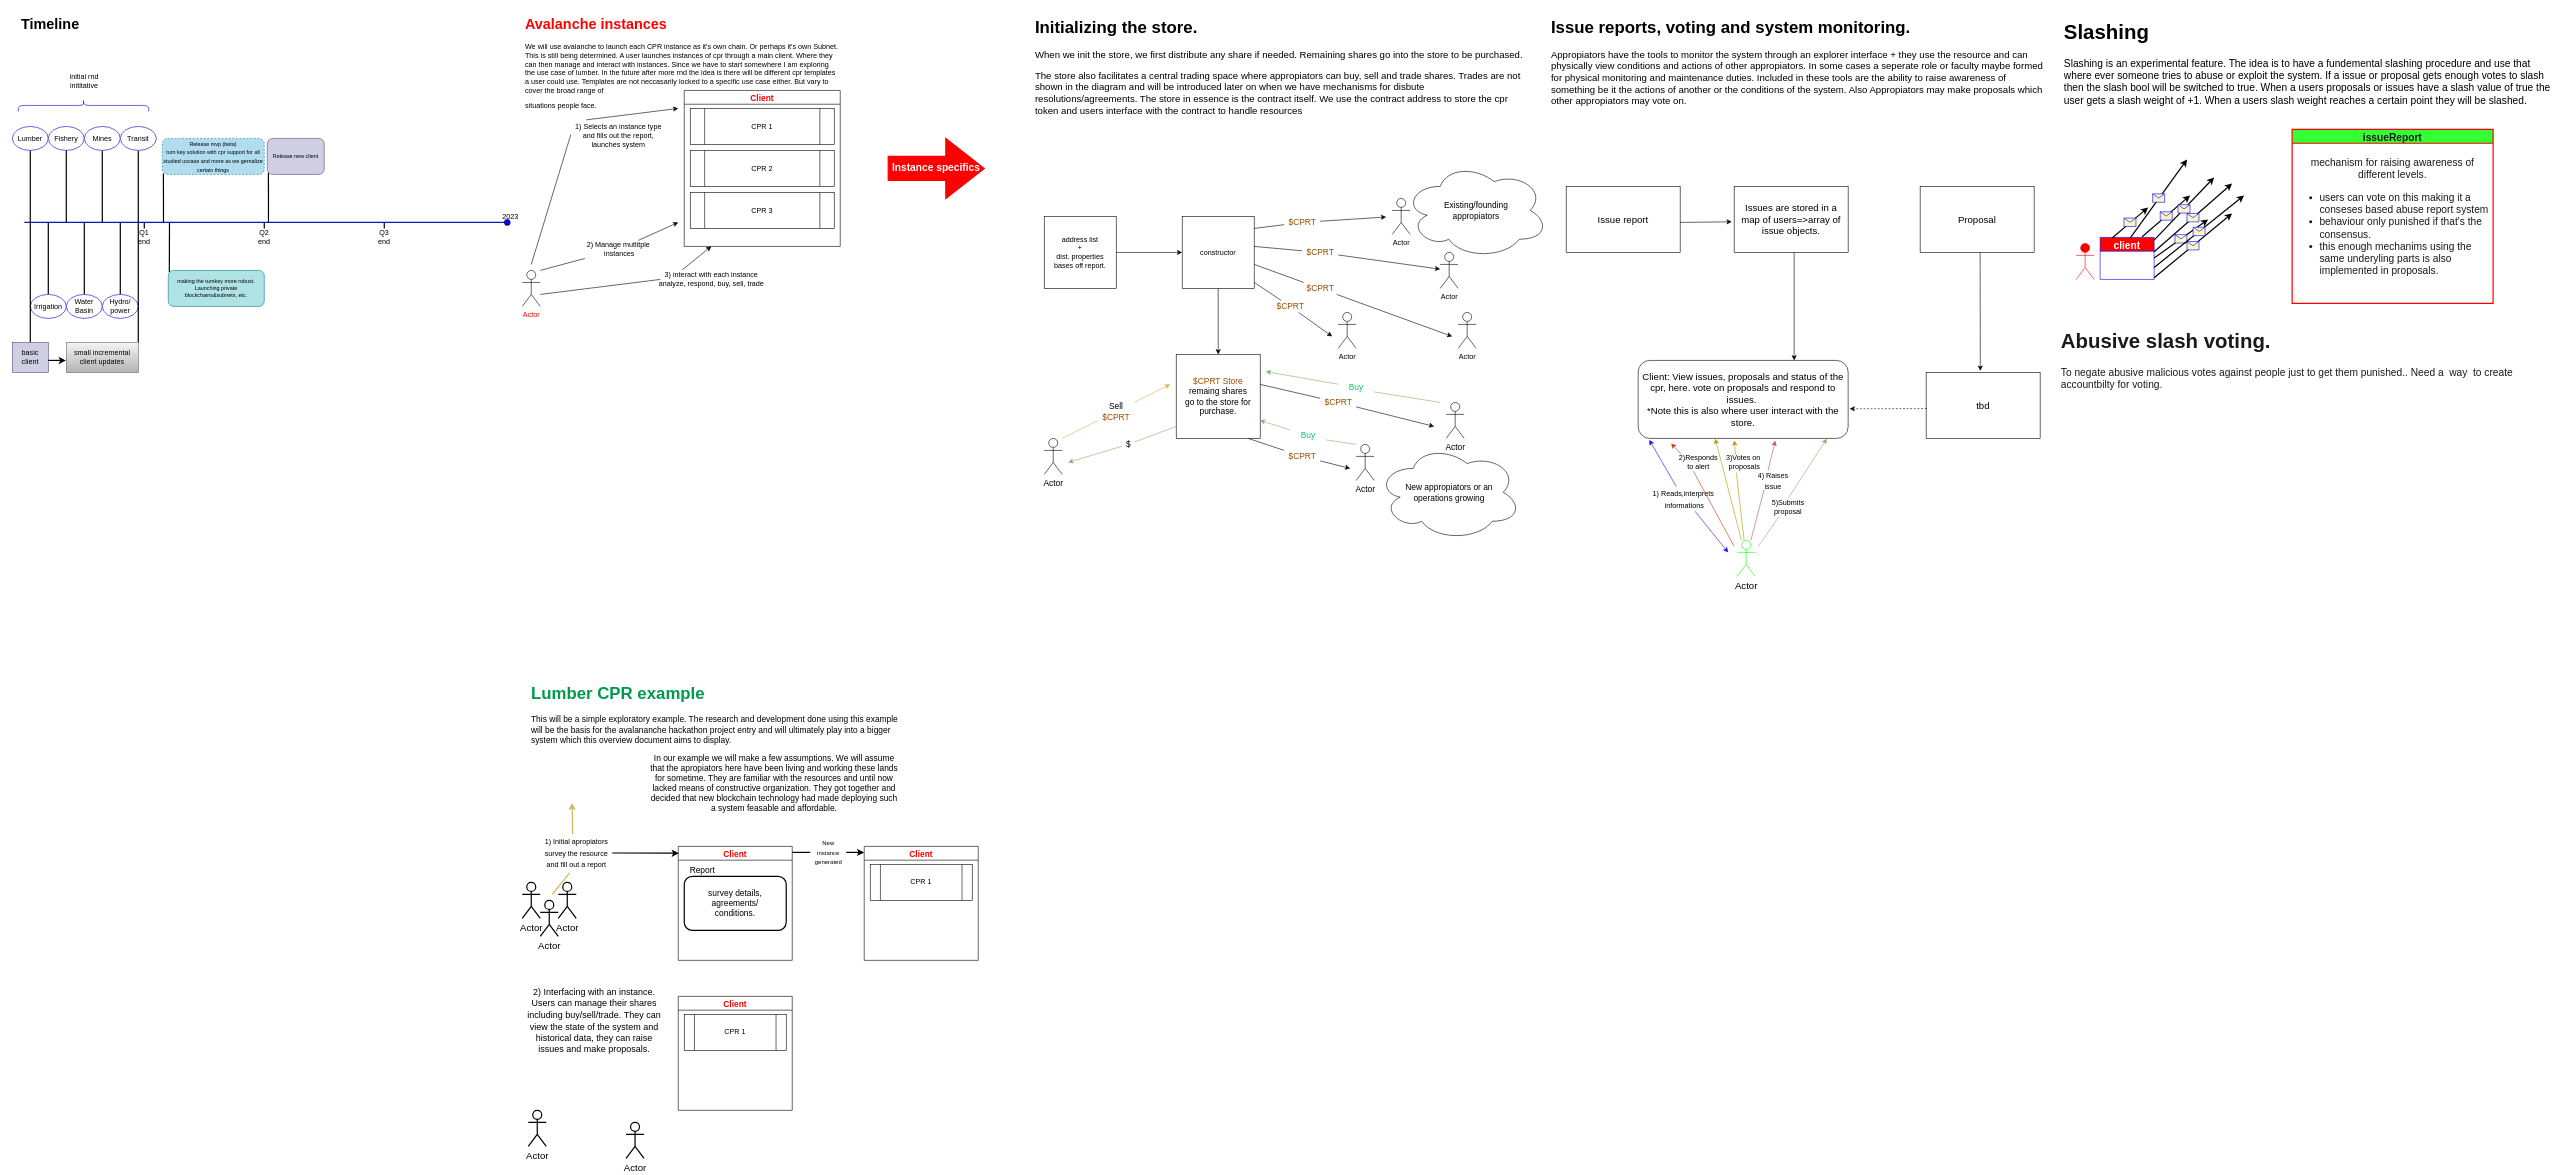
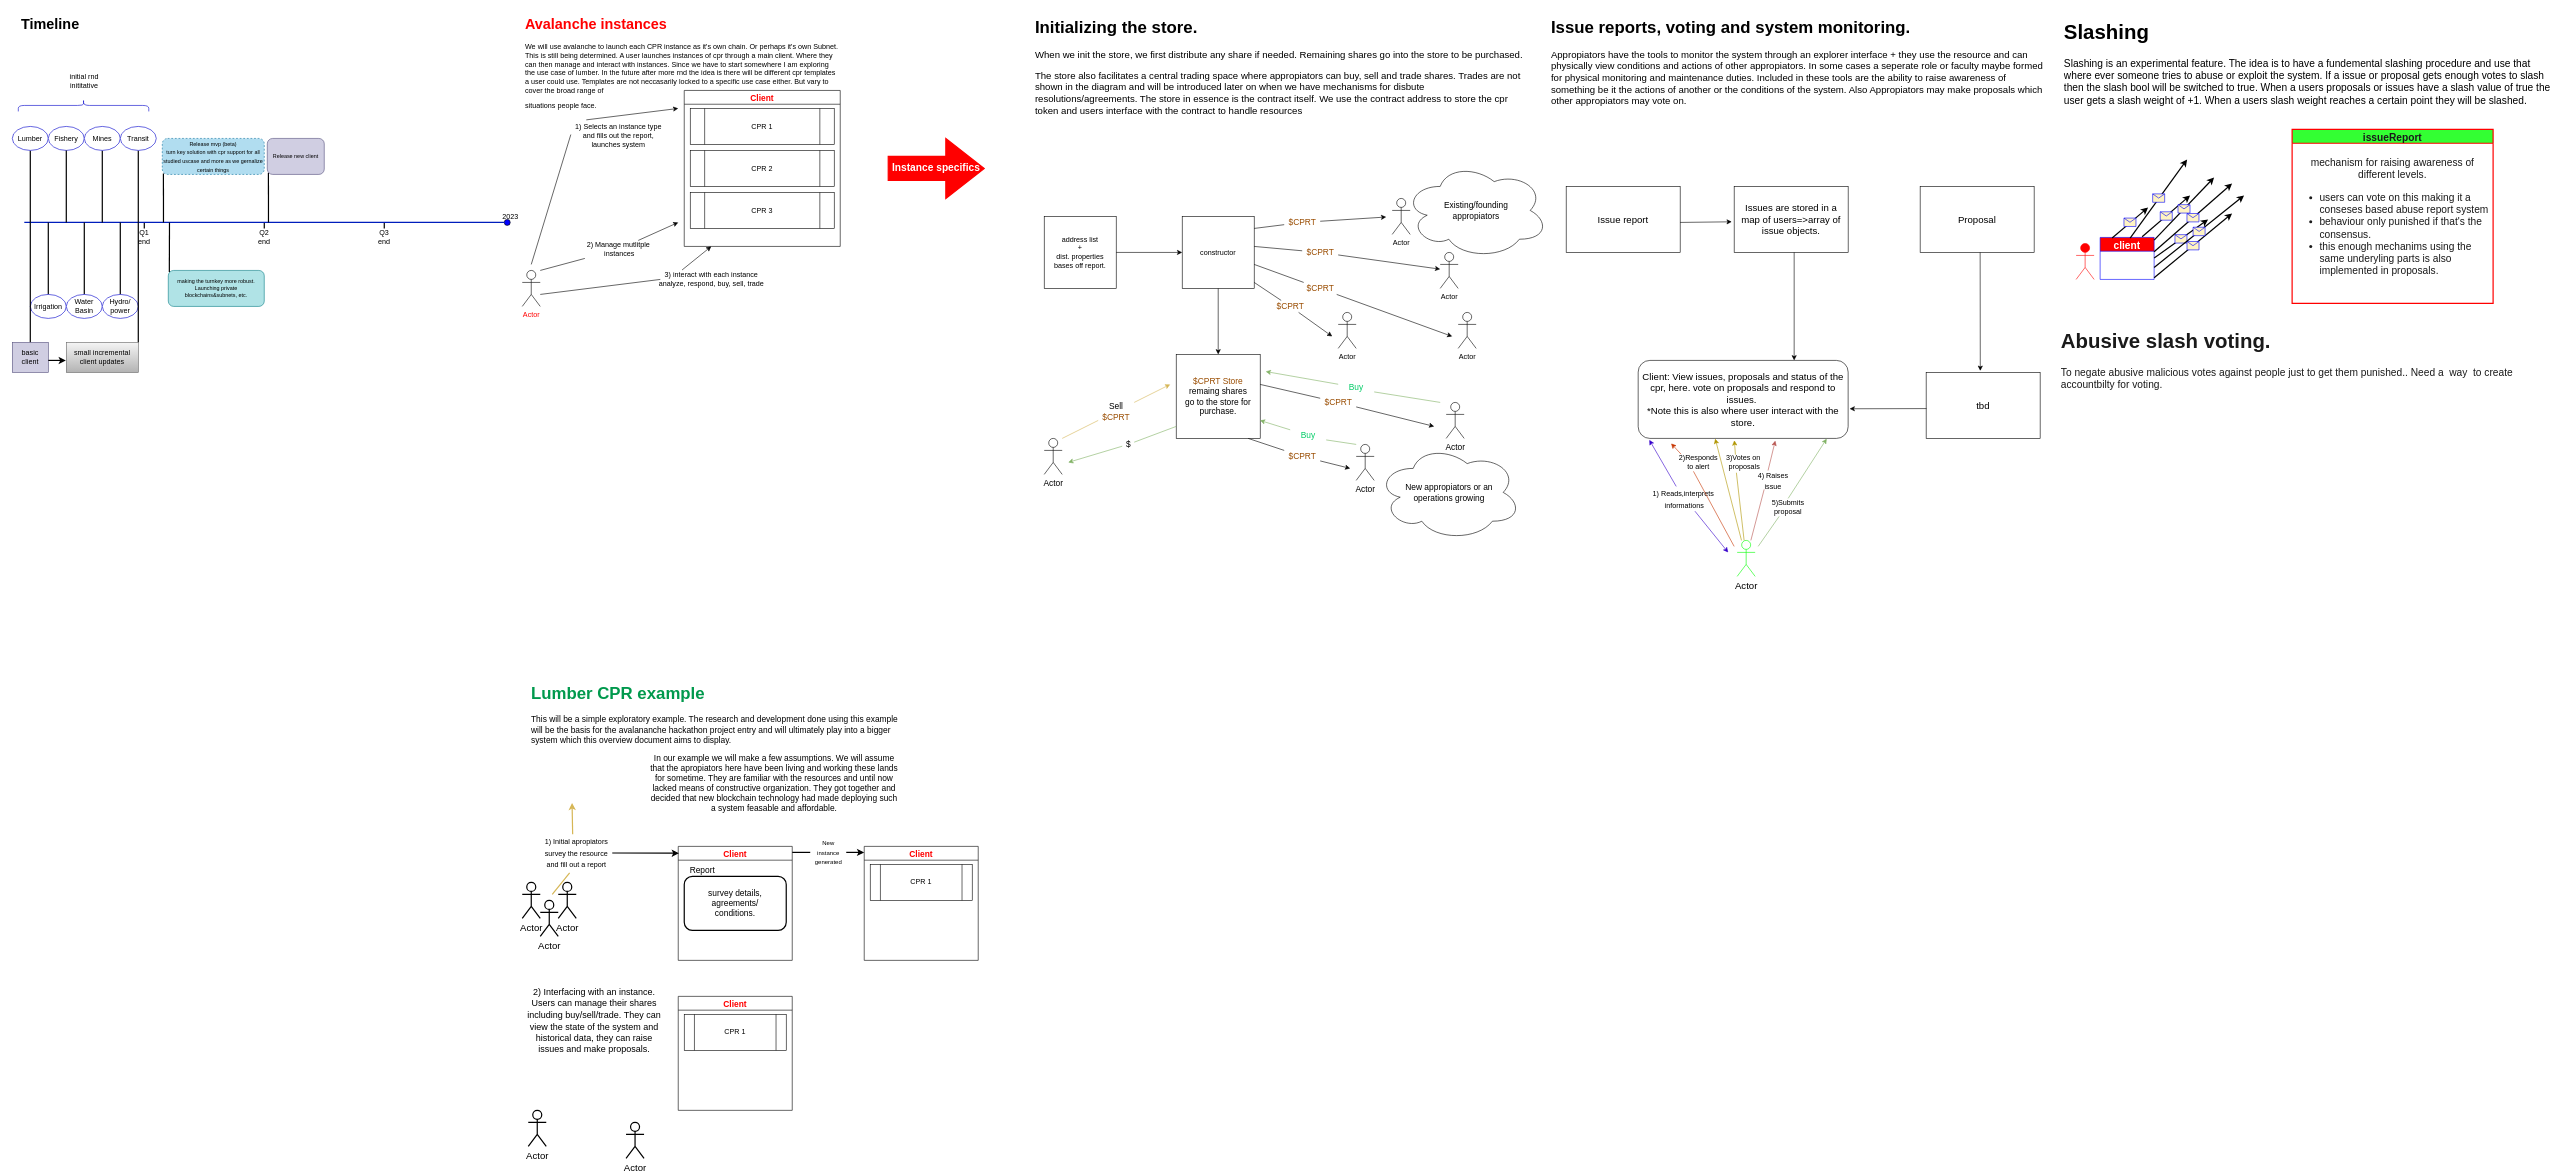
edge "tbd" -> "Client: View issues, proposals and status of the cpr, here. vote on proposals and respond to issues. *Note this is also where user interact with the store.": style dashed -> solid
